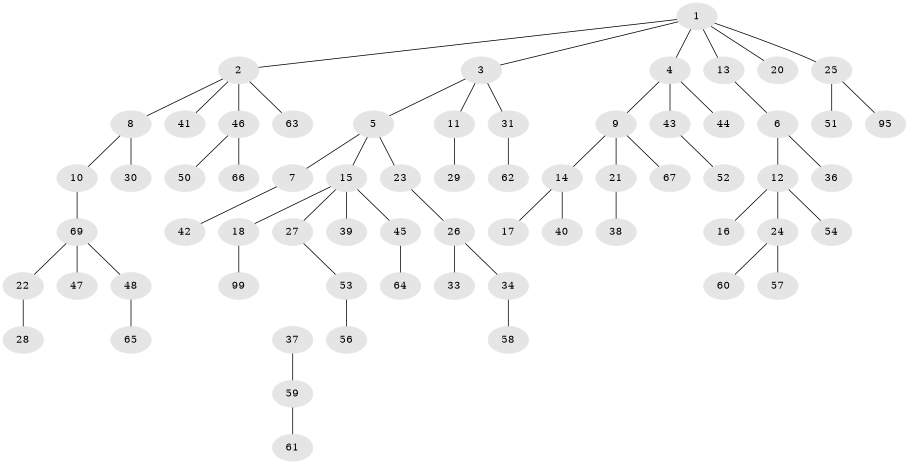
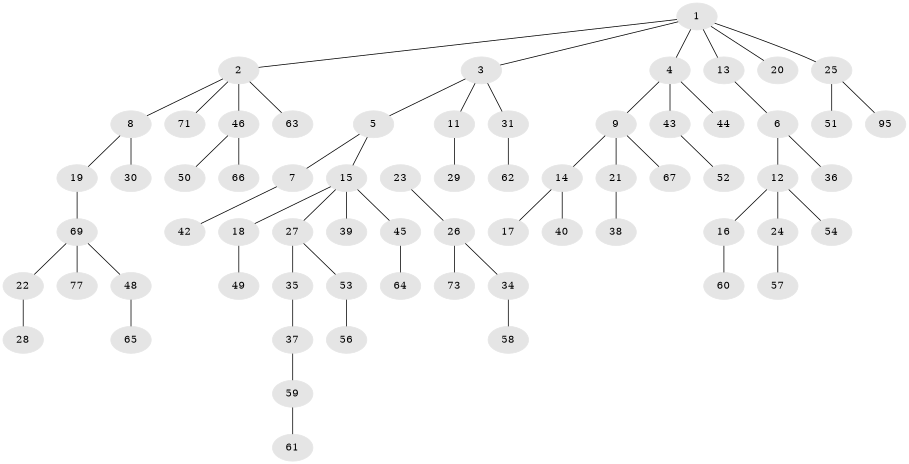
node "41": label "41" -> "71"
edge "5" -- "23": removed
node "10": label "10" -> "19"
edge "24" -- "60": now "16" -- "60"
node "47": label "47" -> "77"
node "99": label "99" -> "49"
node "35": added
node "33": label "33" -> "73"
